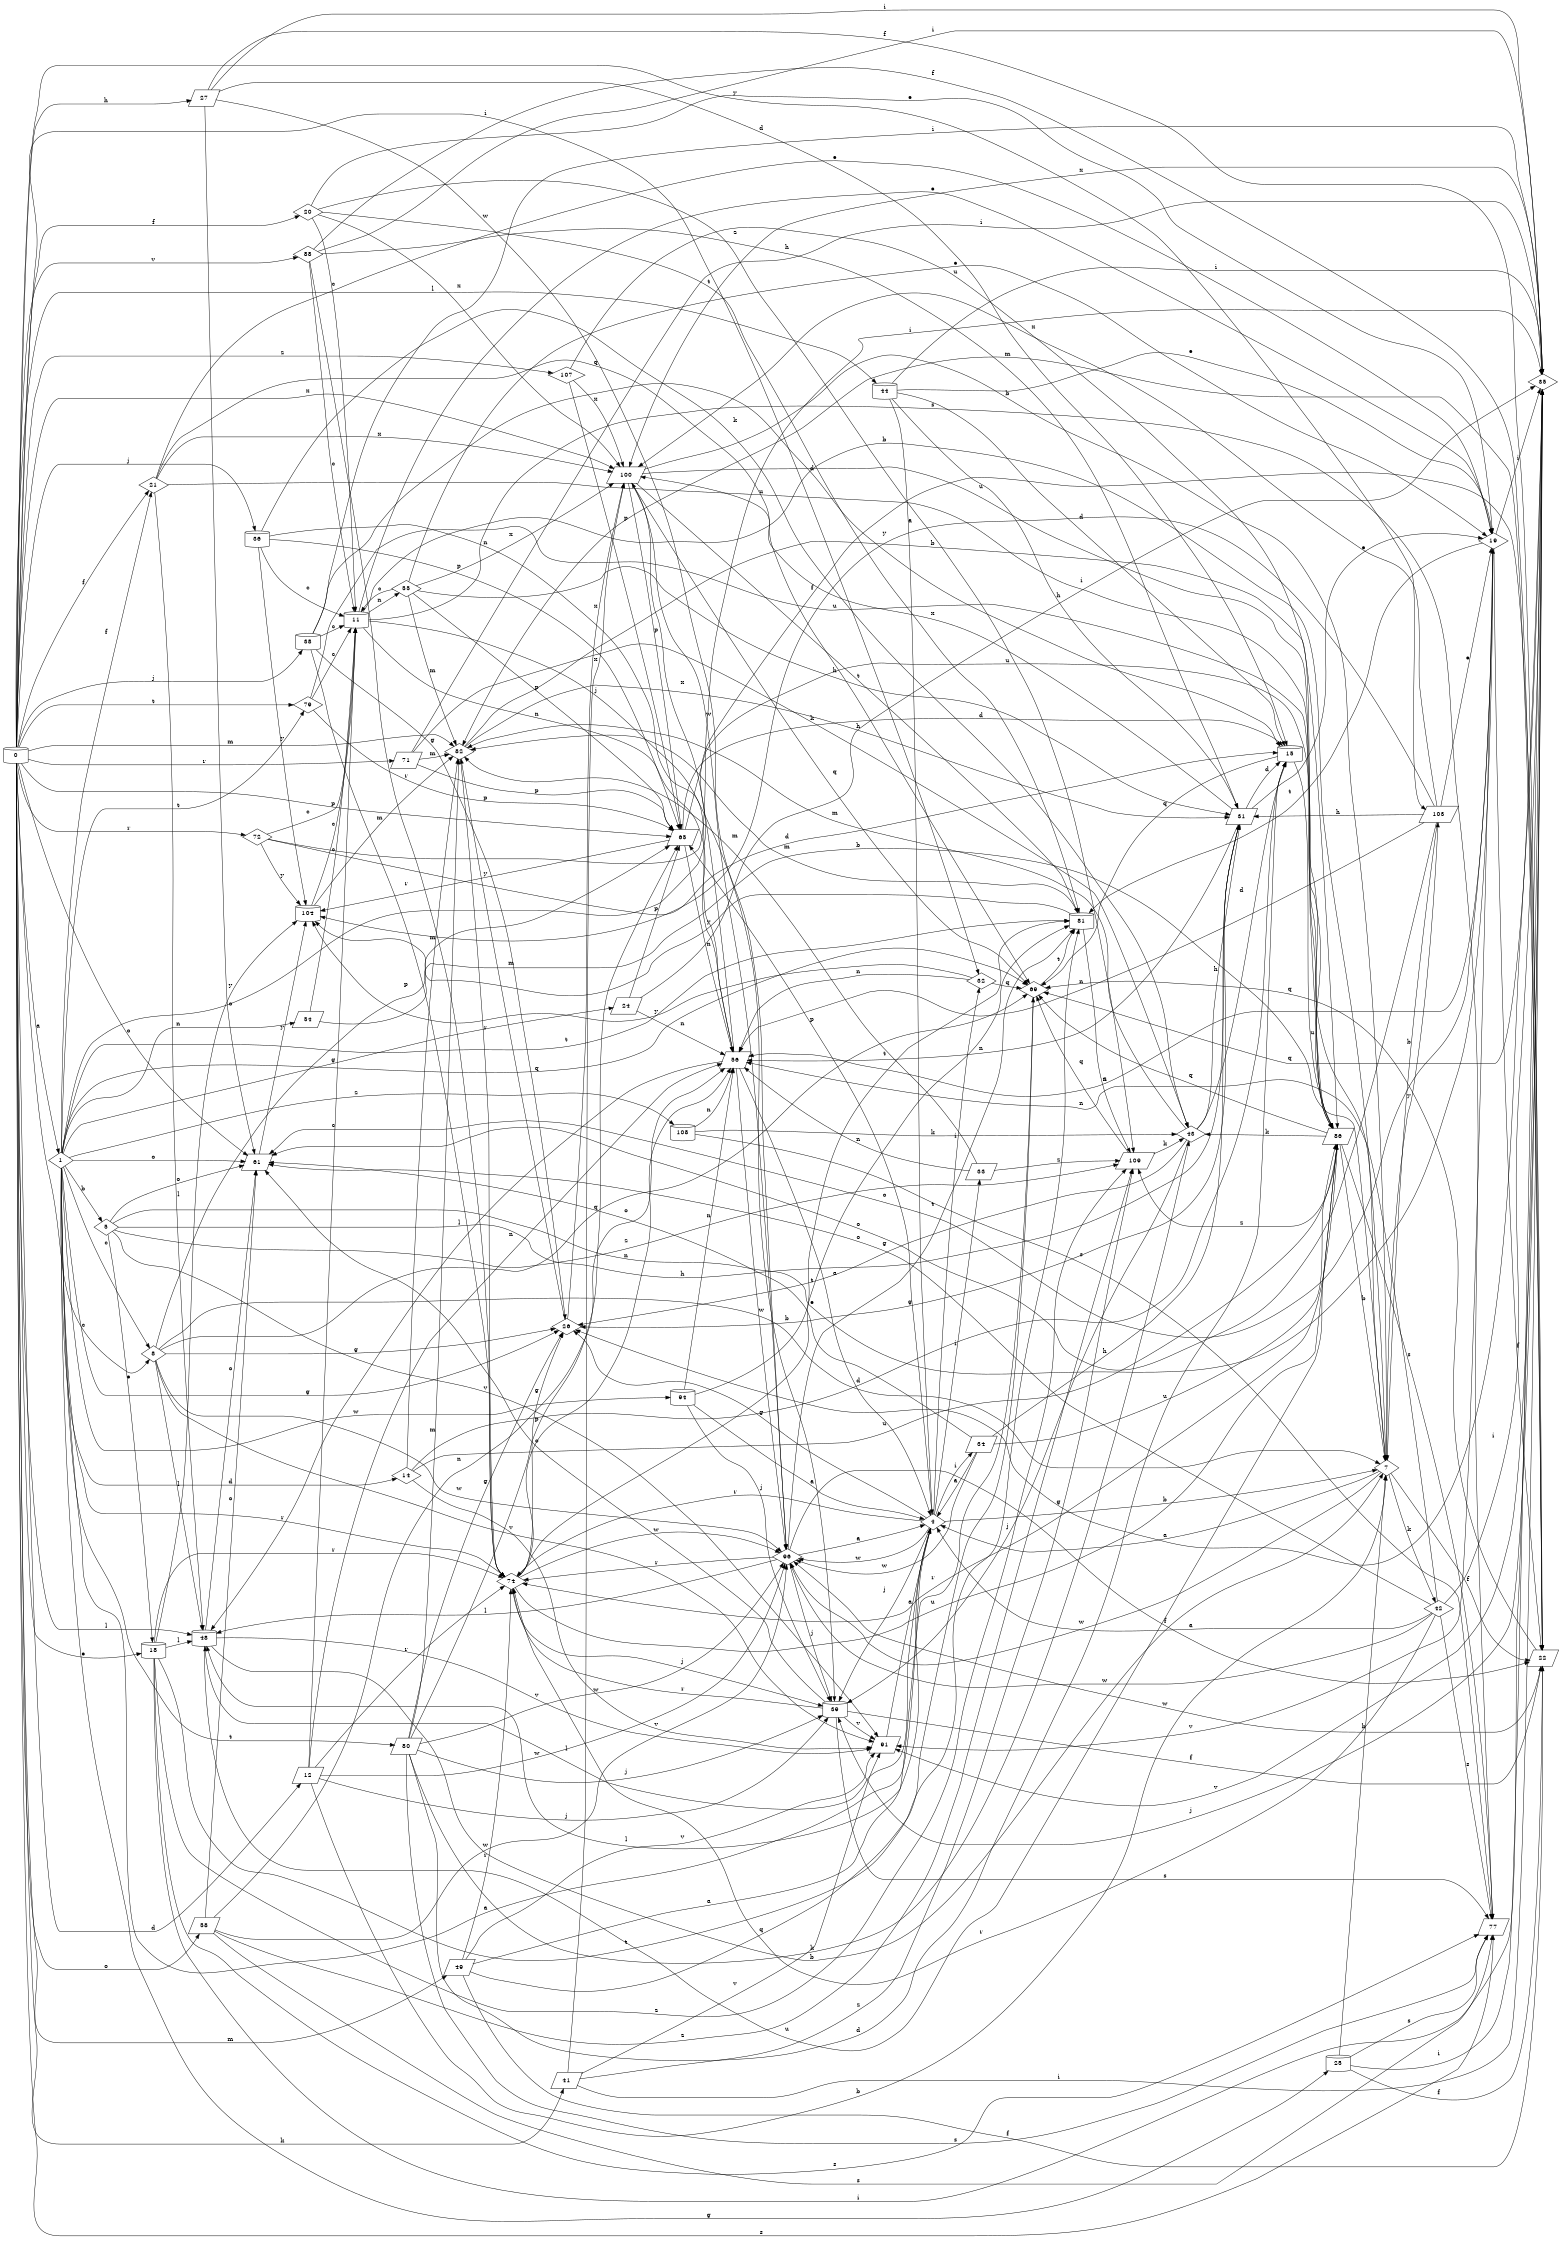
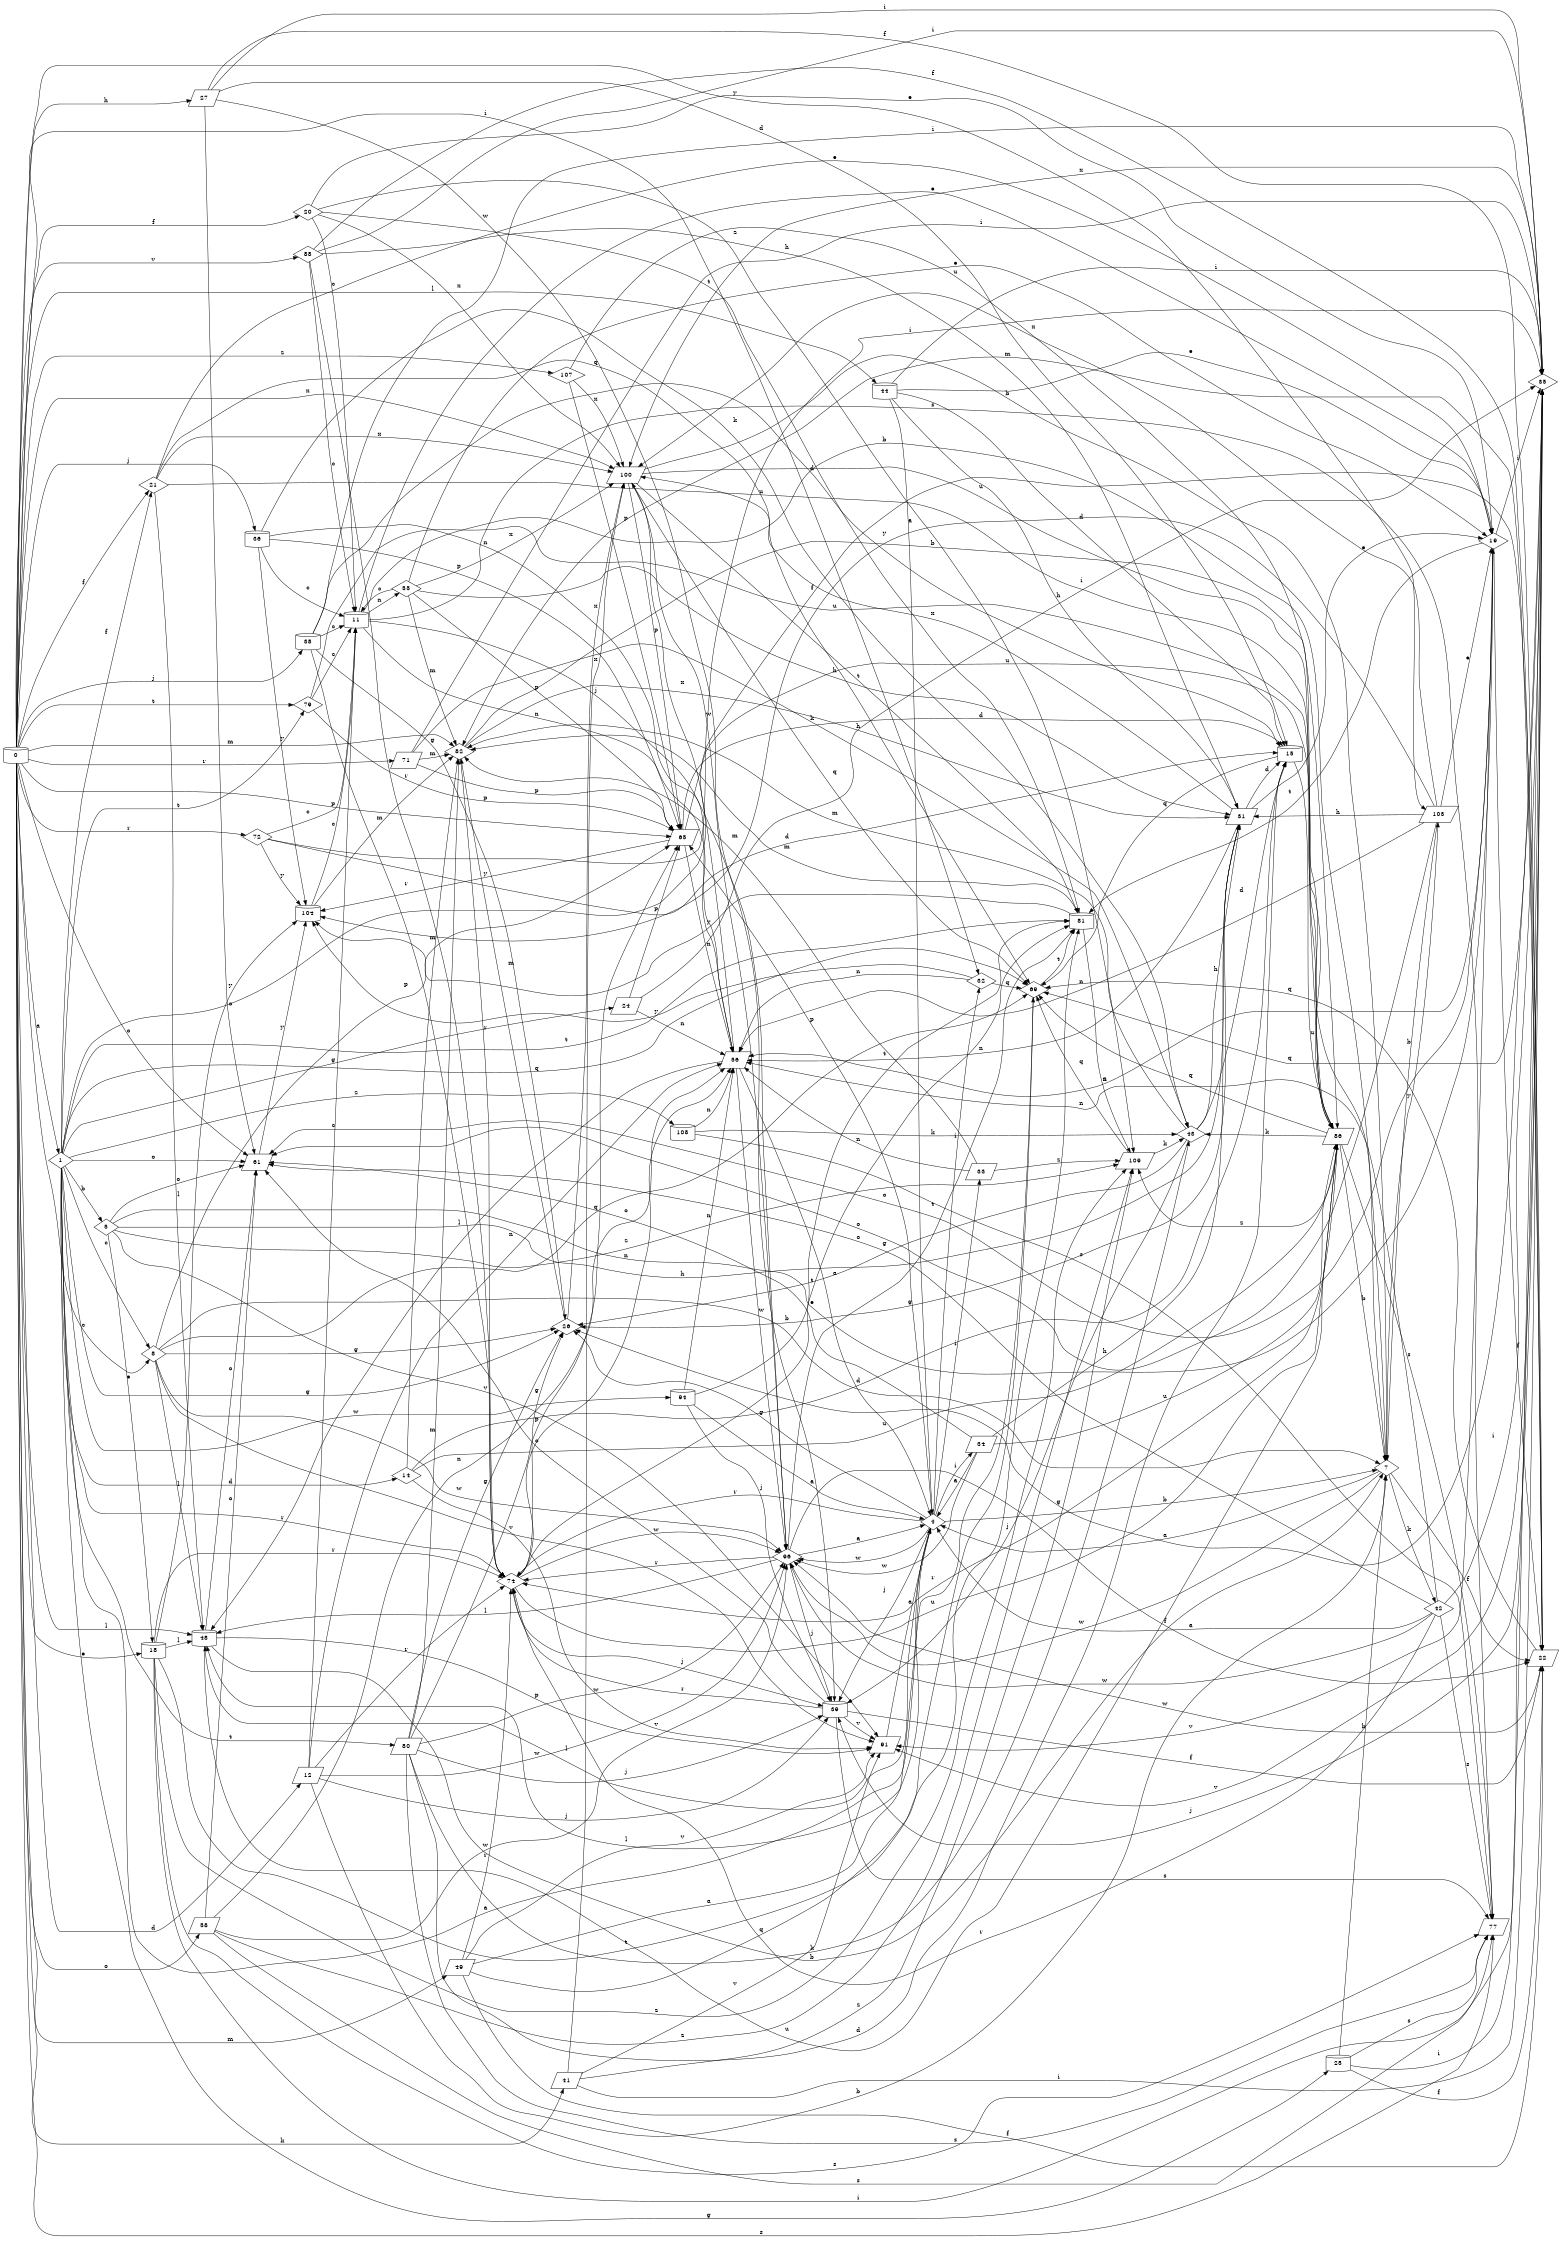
node "54": removed
edge "48" -> "91": label "v" -> "p"
